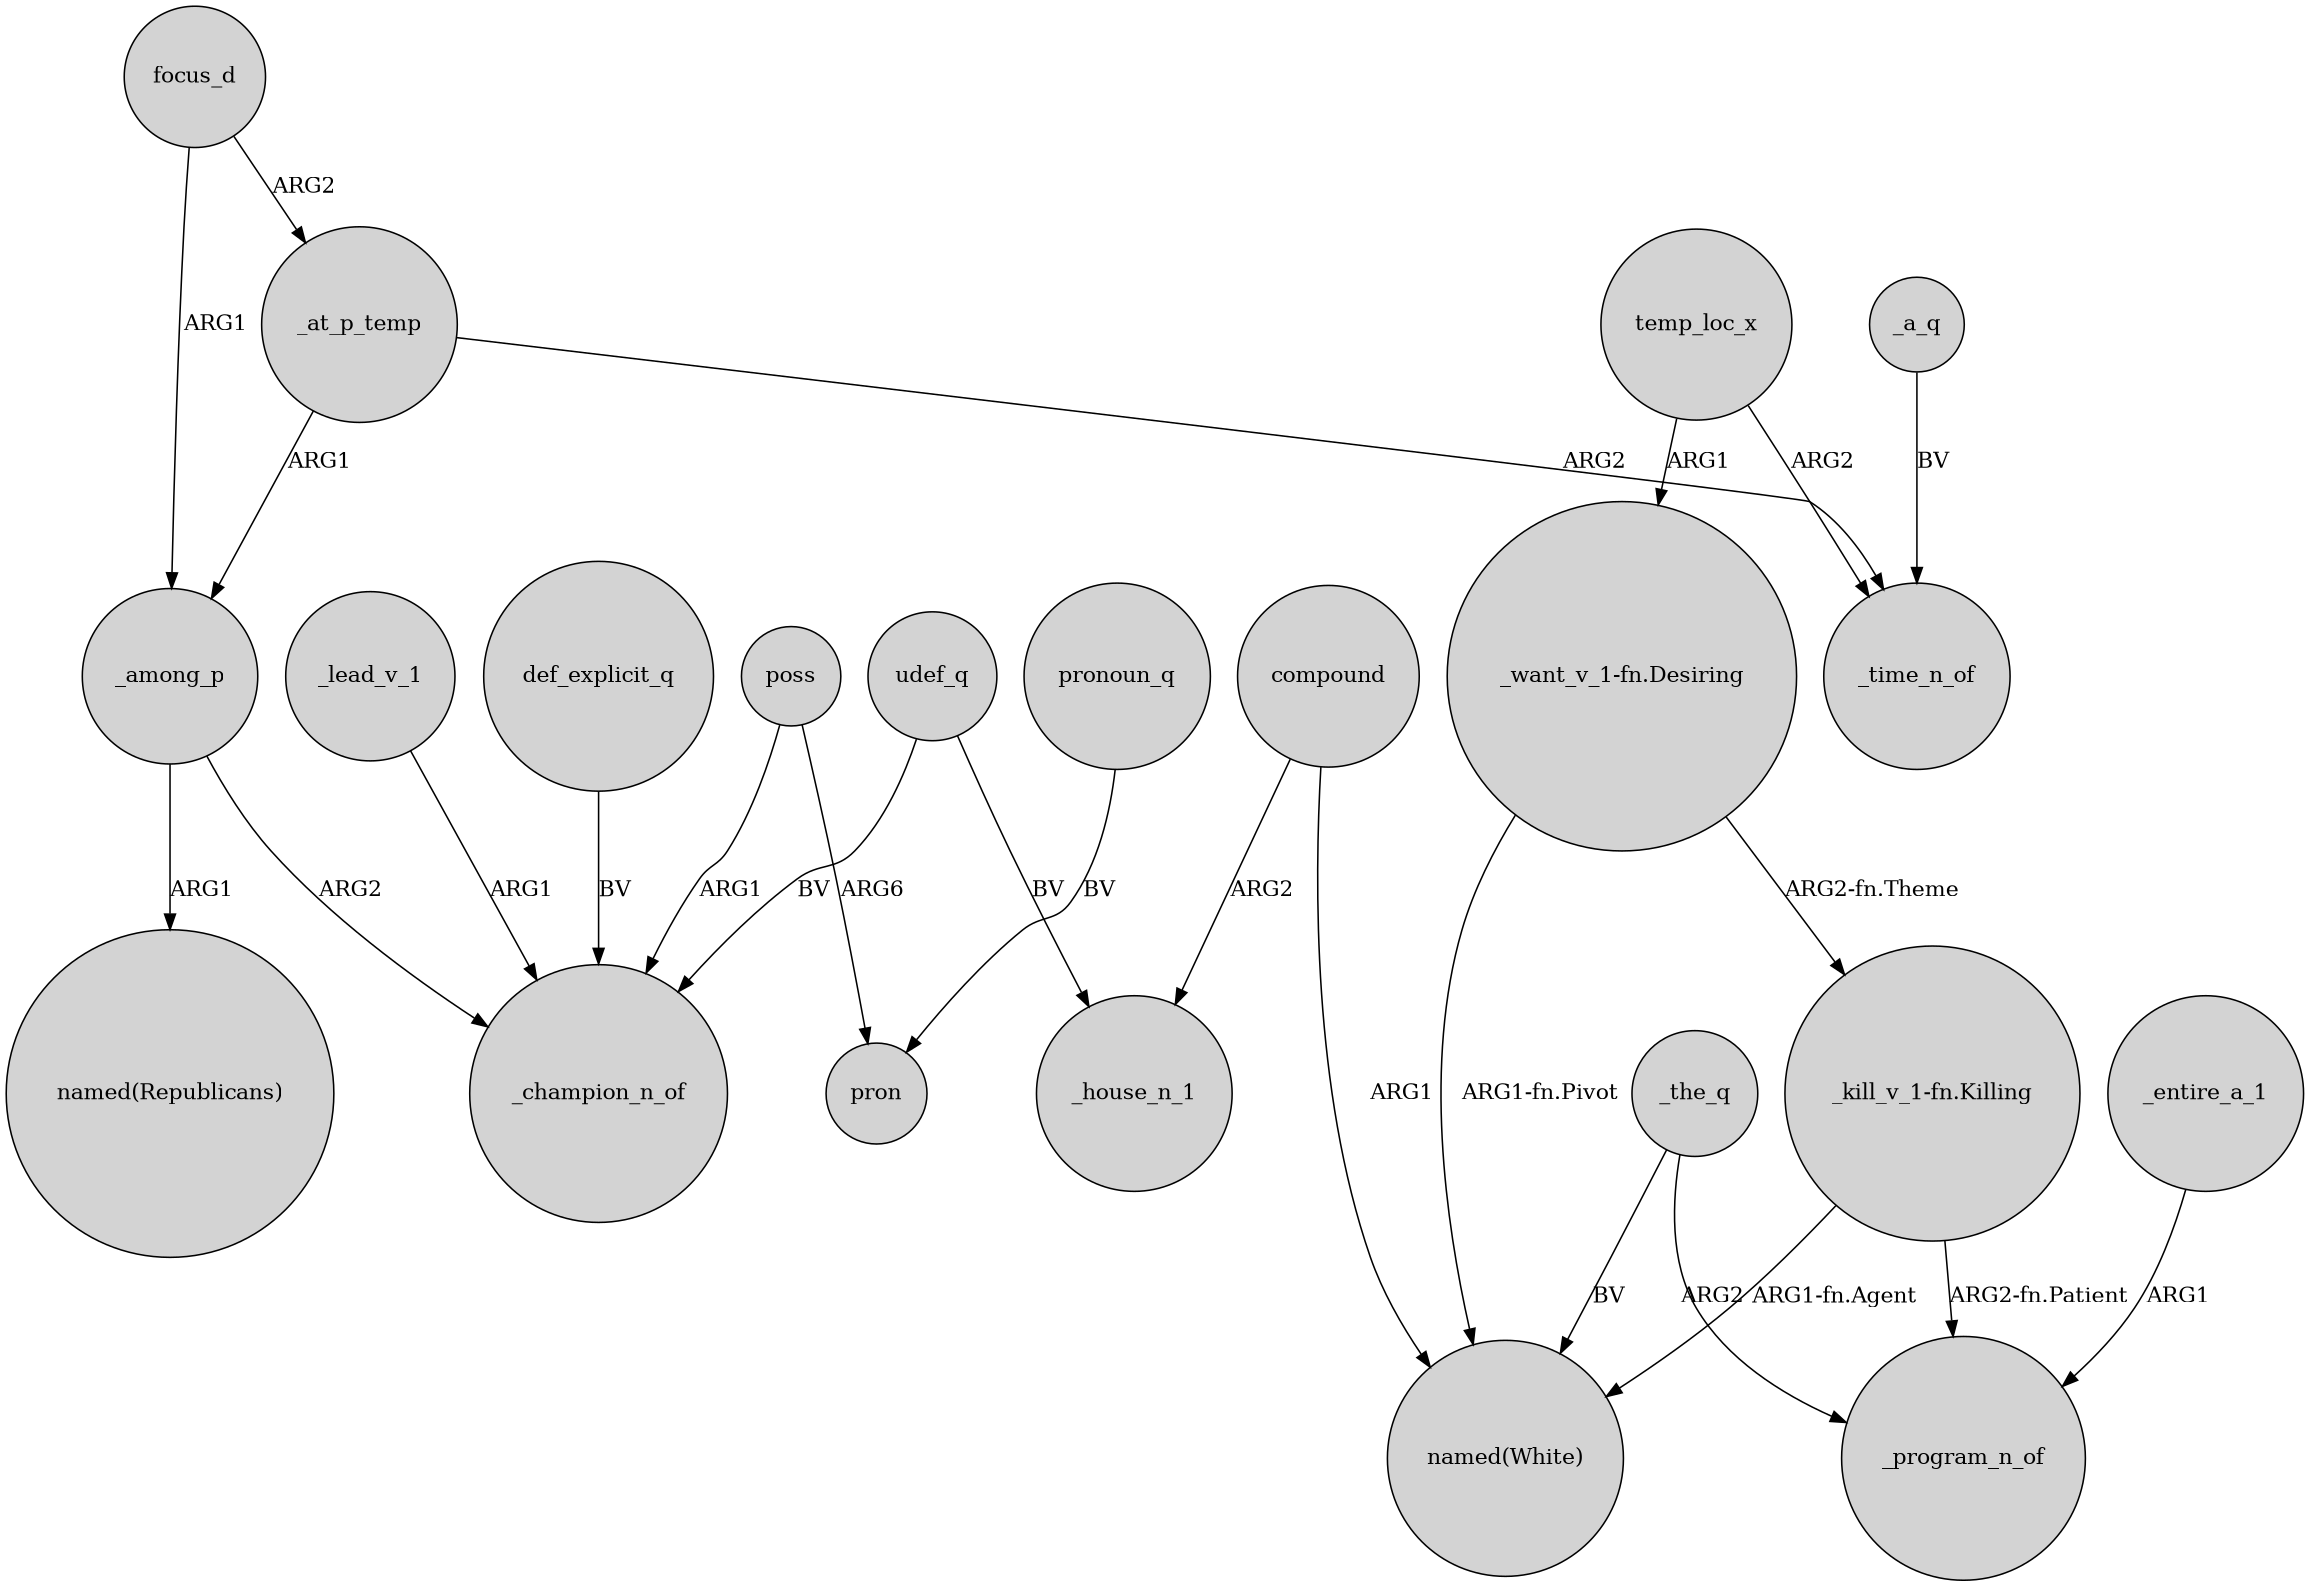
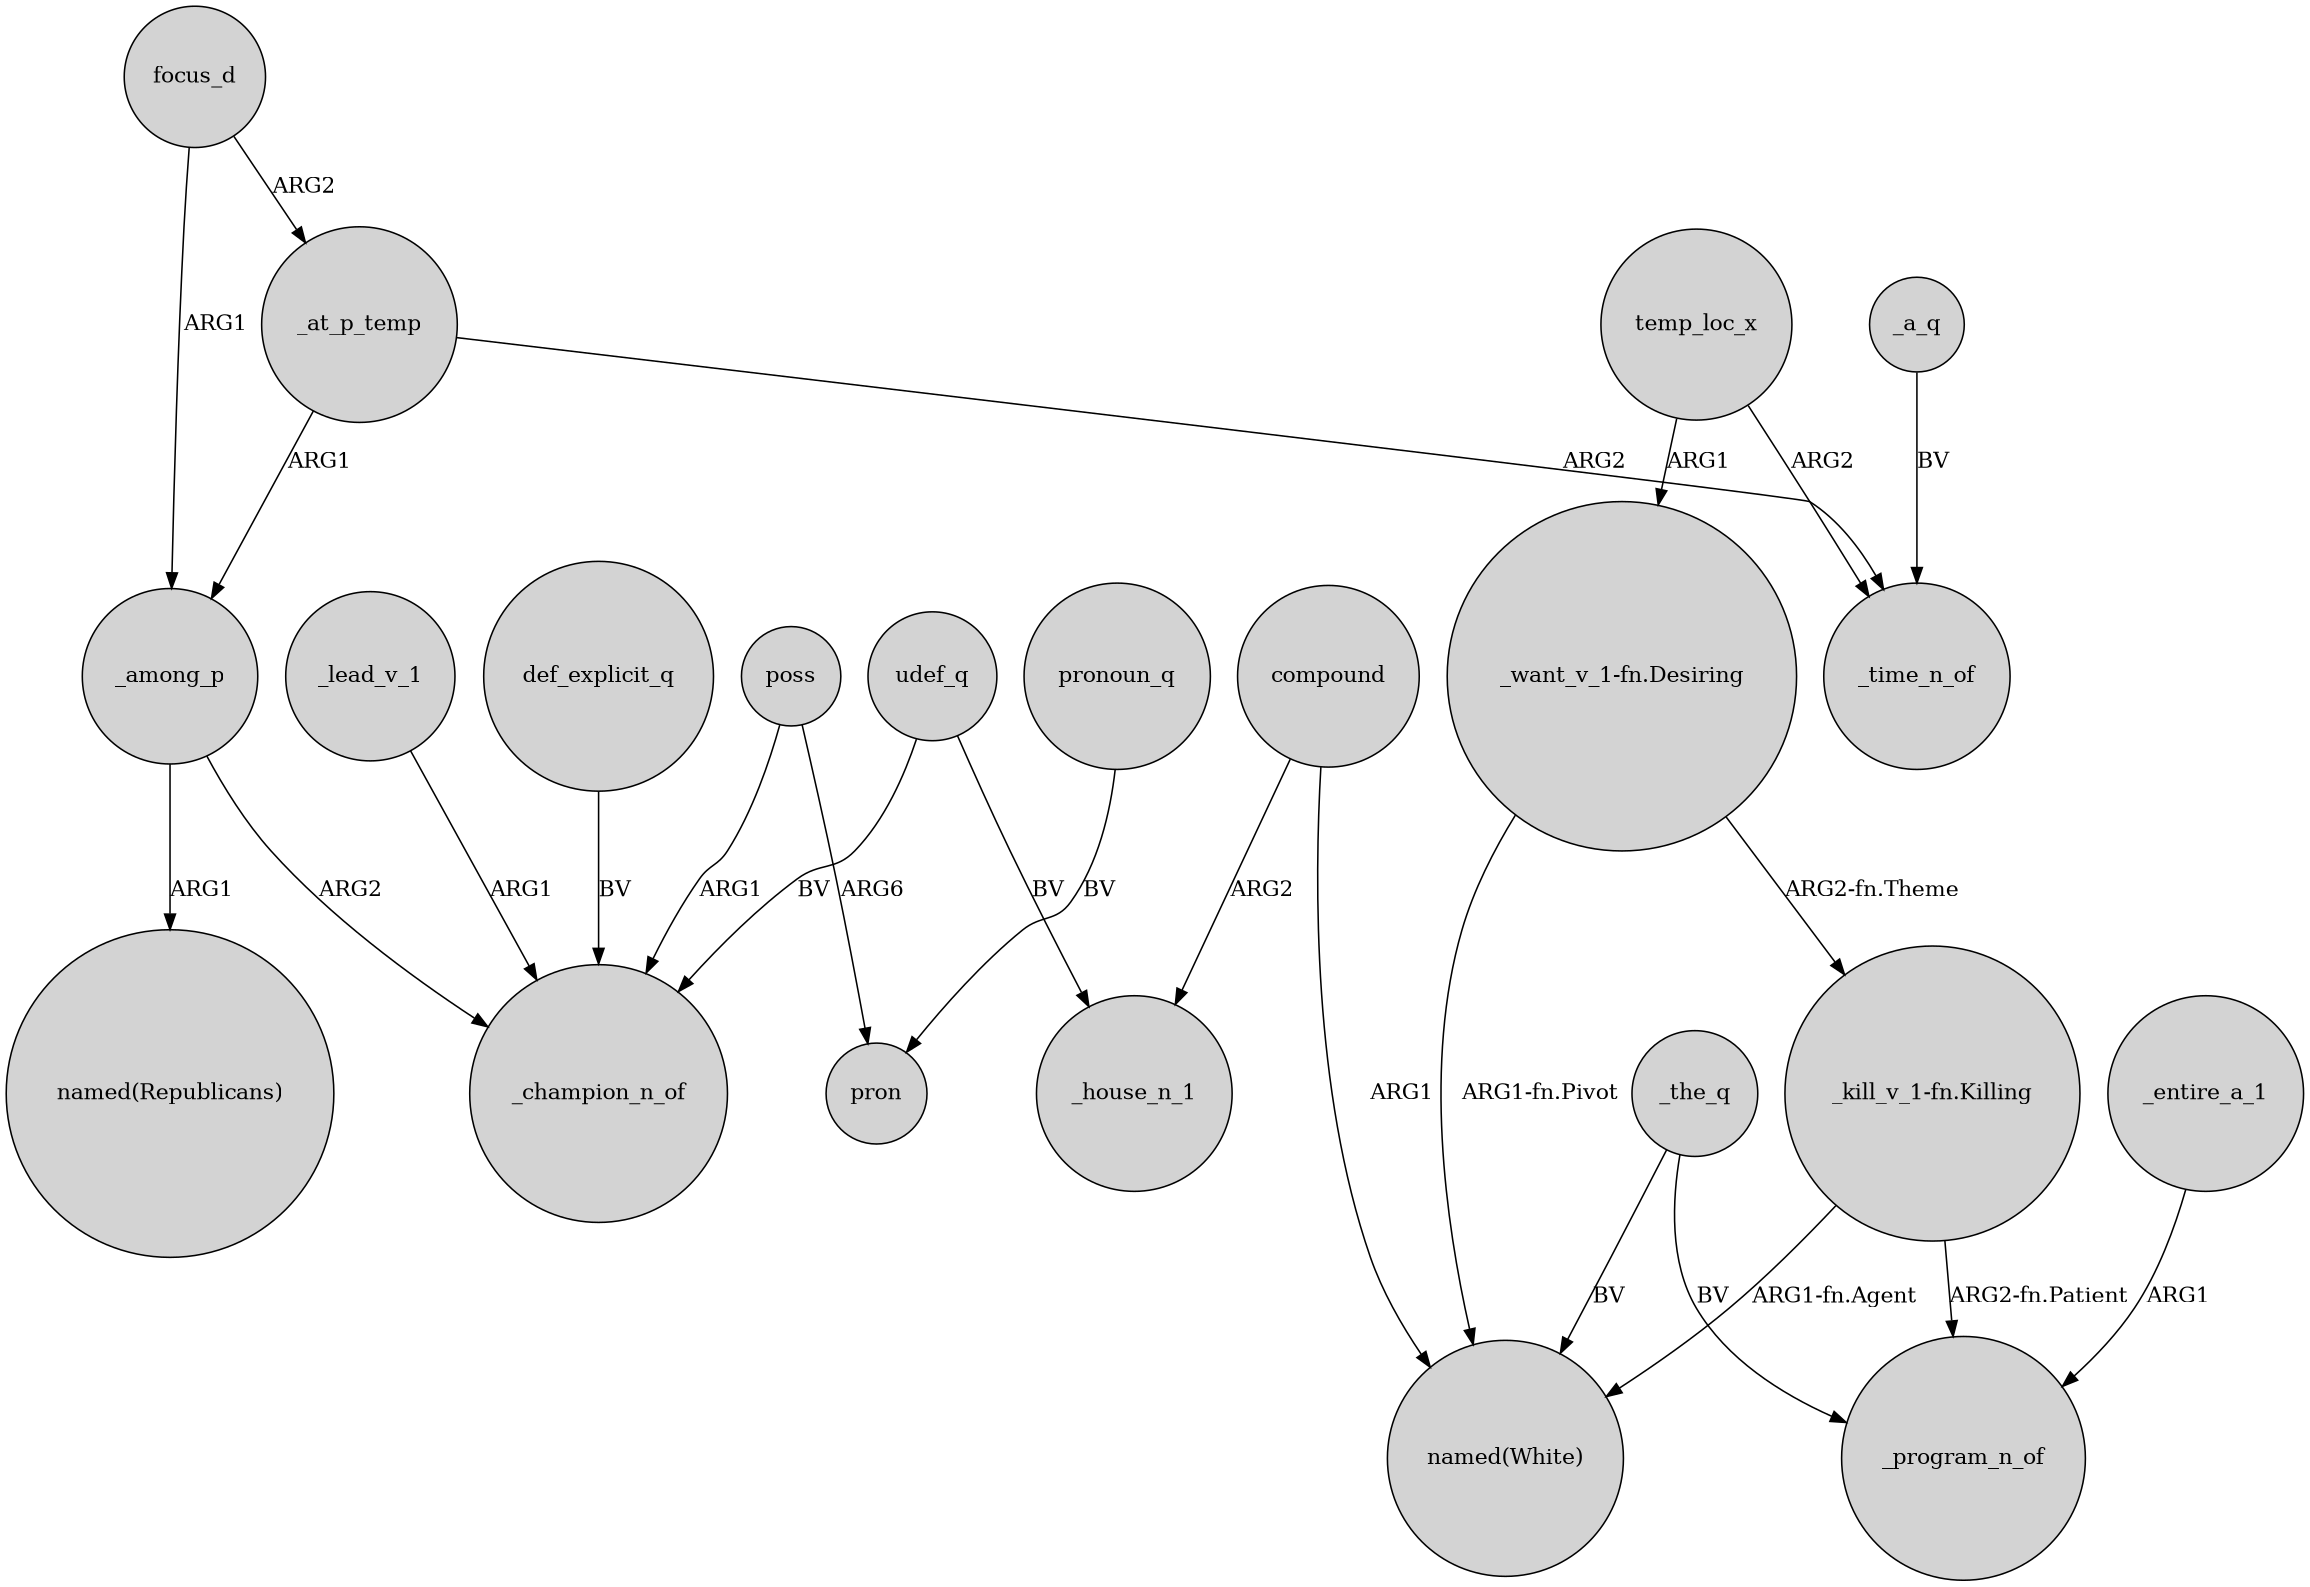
edge "_the_q" -> "_program_n_of": label "ARG2" -> "BV"
